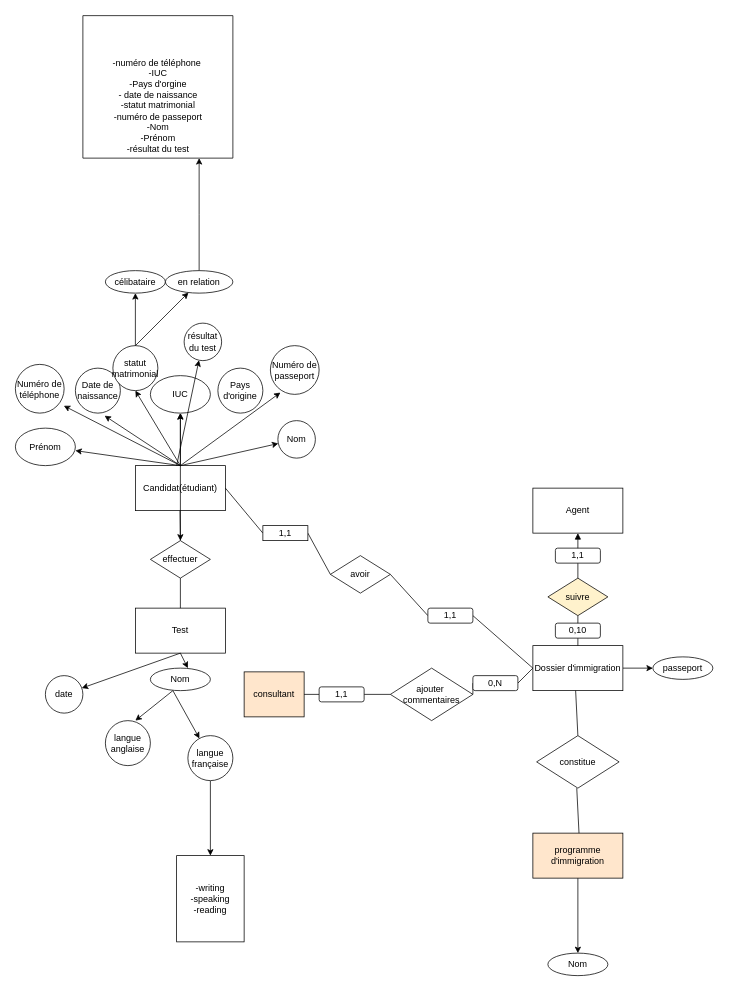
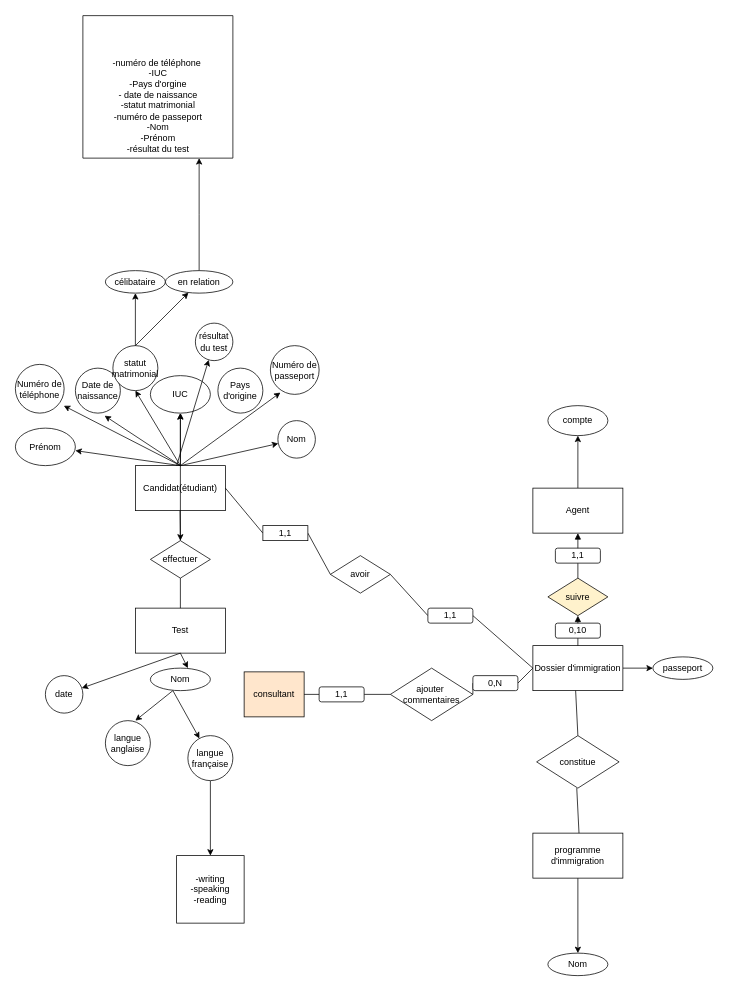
node "résultat du test": moved (203, 342) -> (214, 342)
node "compte": added
edge "Agent" -> "compte": added
edge "suivre" -- "Dossier d'immigration": arrowhead none -> block
node "programme d'immigration": fillcolor #ffe6cc -> #ffffff
node "-writing -speaking -reading": size 68x86 -> 68x68
